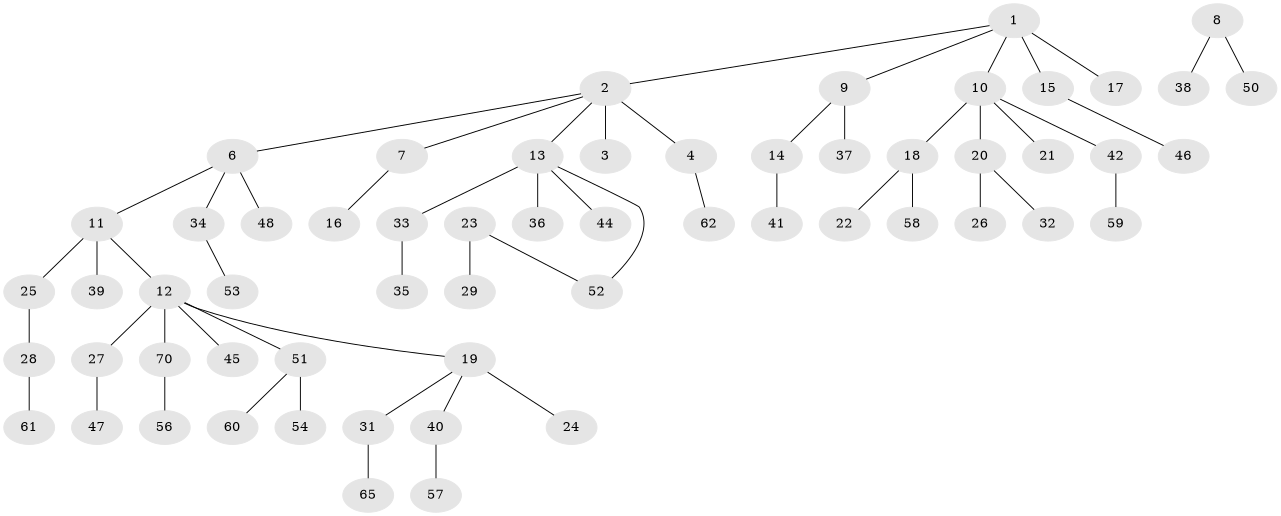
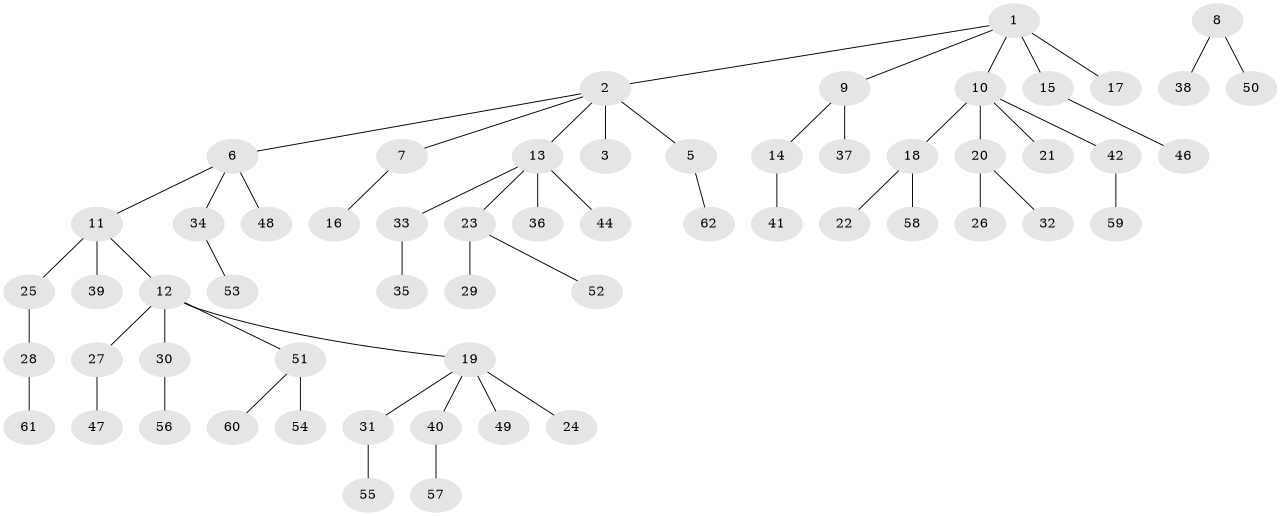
node "4": label "4" -> "5"
edge "13" -- "52": now "13" -- "23"
node "70": label "70" -> "30"
node "45": removed
node "49": added
node "65": label "65" -> "55"
